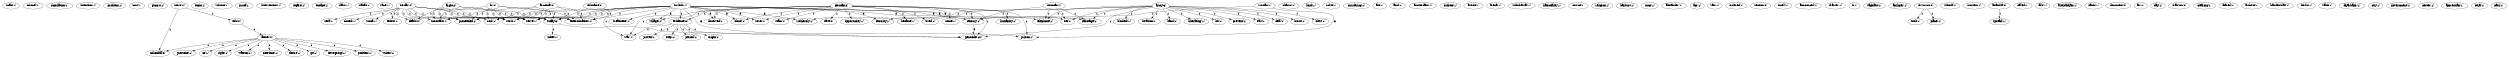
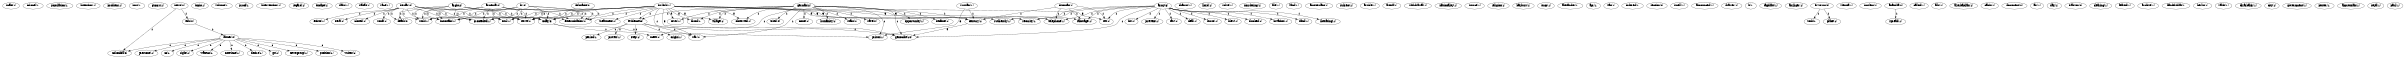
node "tried(1)": label "tried(1)" -> "tried(4)"
edge "german(2)" -> "meet(1)": added, label "1"
